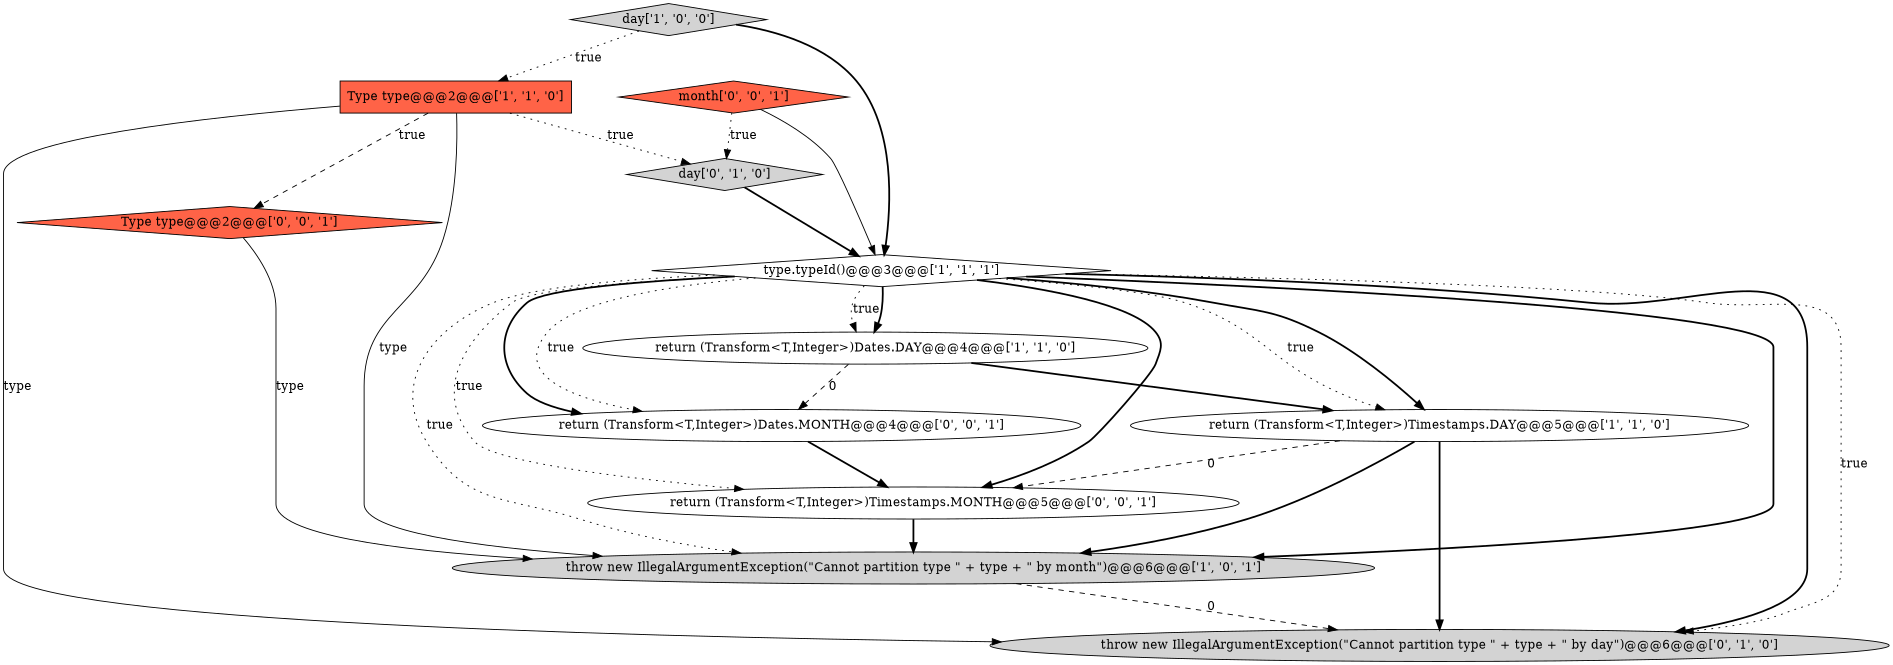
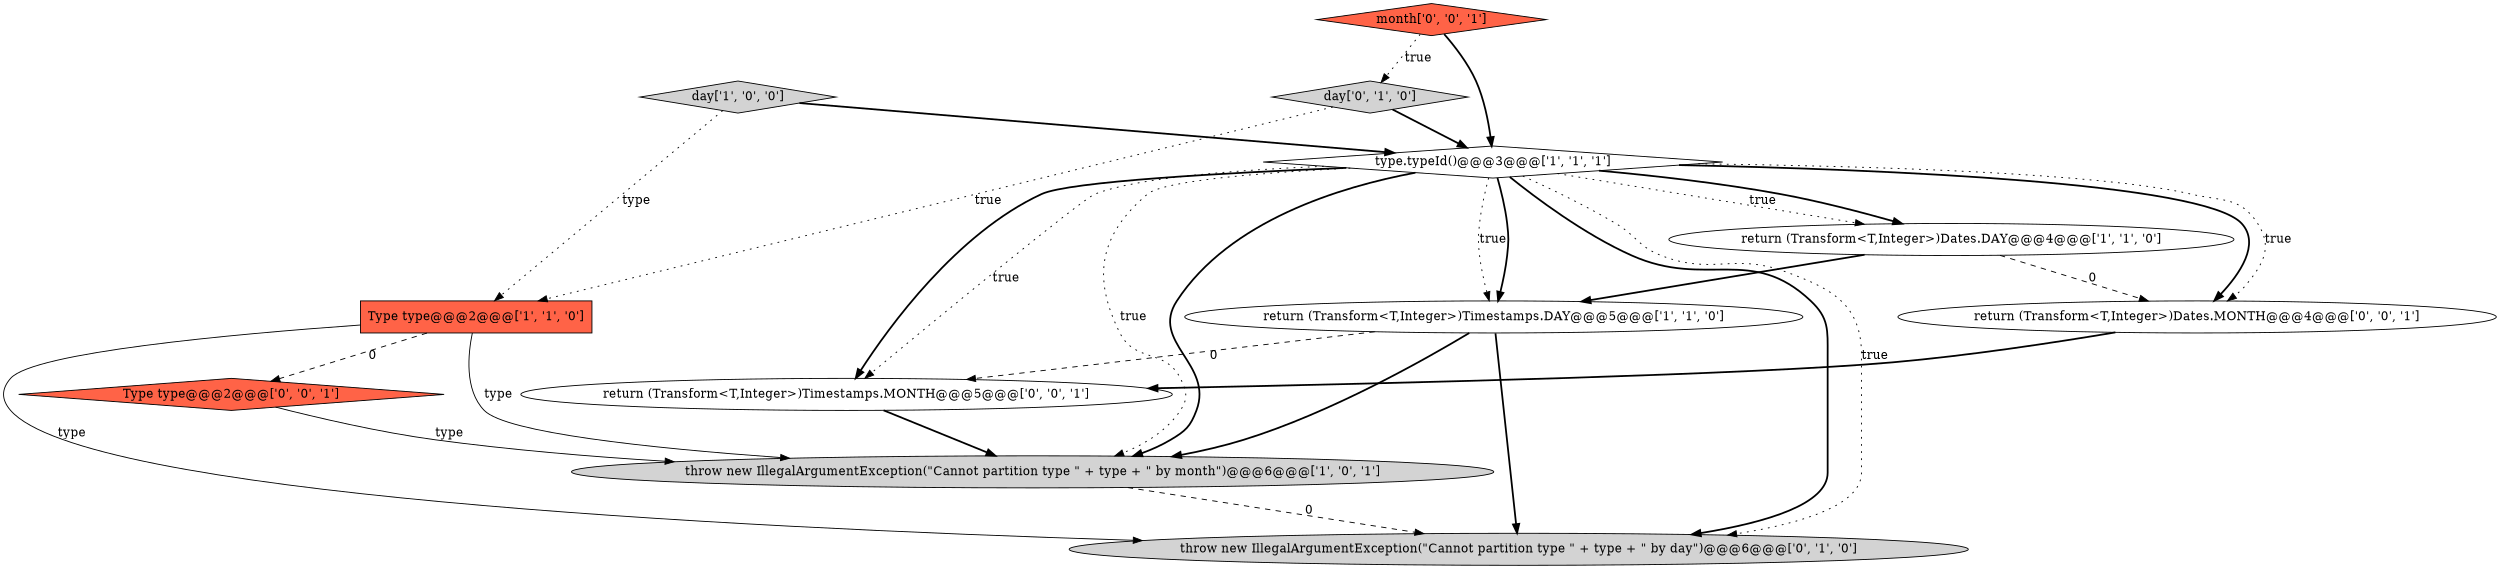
edge "day['1', '0', '0']" -> "Type type@@@2@@@['1', '1', '0']": label "true" -> "type"
edge "Type type@@@2@@@['1', '1', '0']" -> "Type type@@@2@@@['0', '0', '1']": label "true" -> "0"
edge "Type type@@@2@@@['1', '1', '0']" -> "day['0', '1', '0']": reversed
edge "month['0', '0', '1']" -> "type.typeId()@@@3@@@['1', '1', '1']": style solid -> bold
